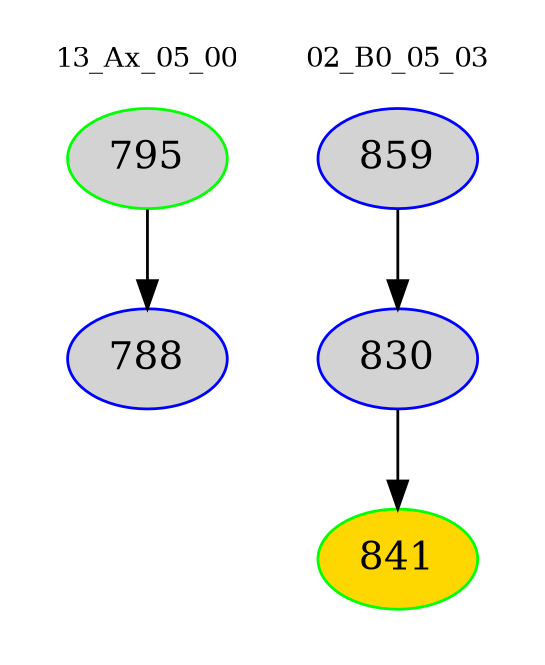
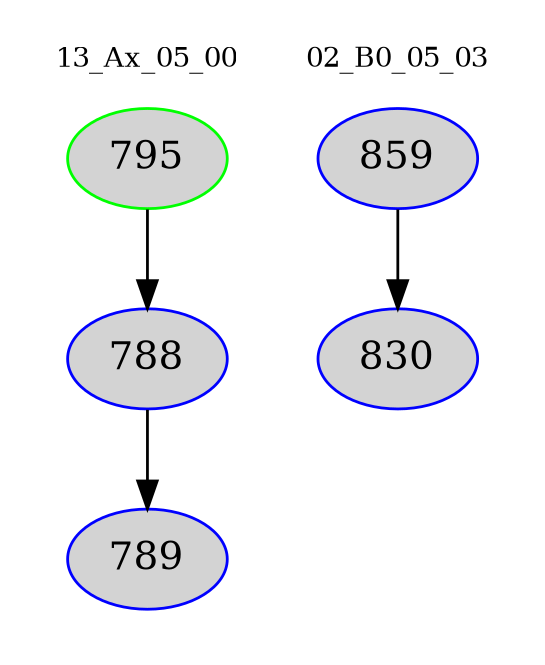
node "789": added
node "841": removed
